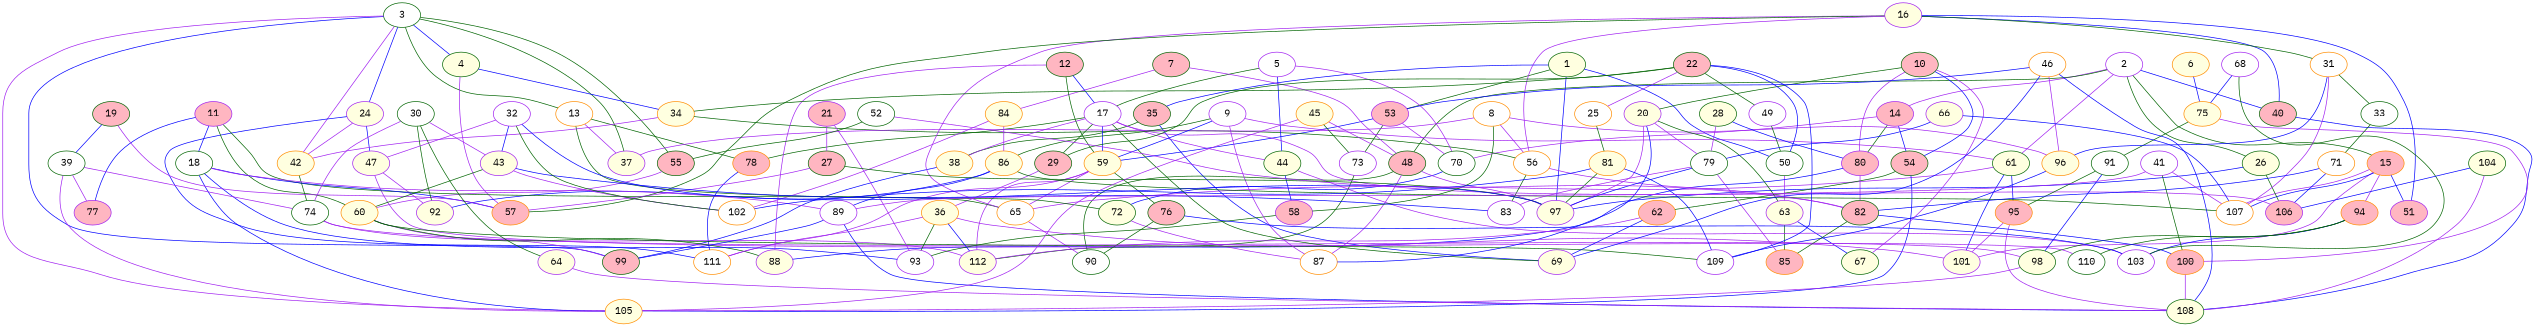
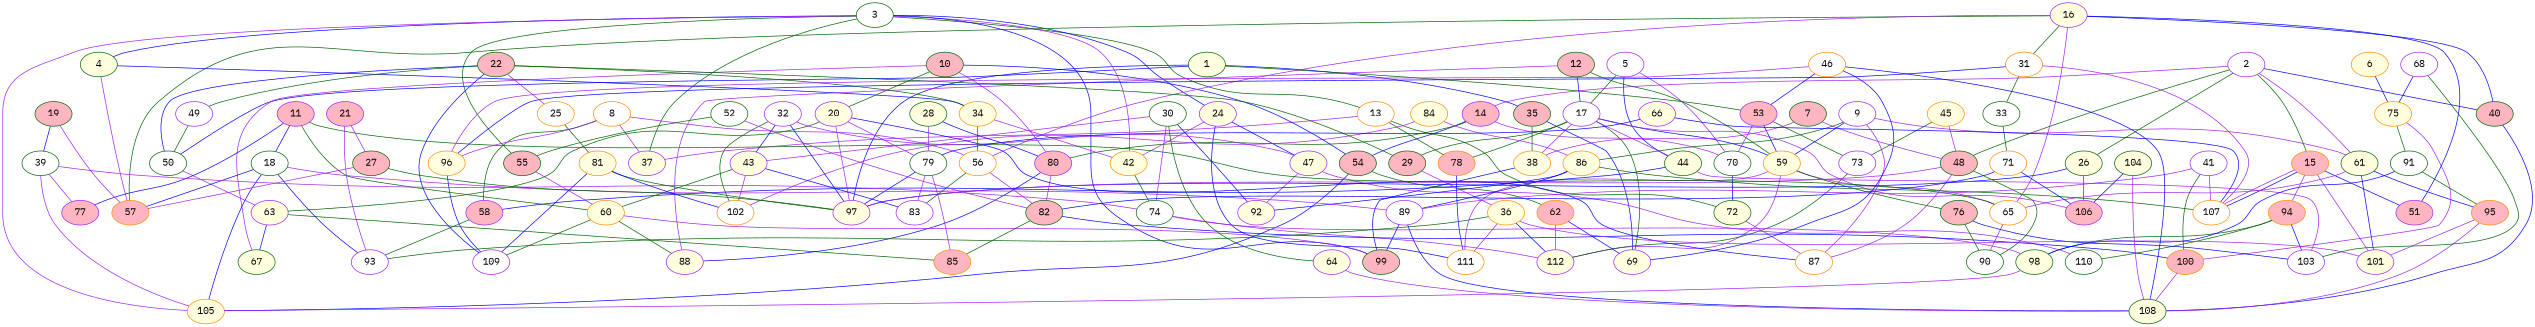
edge "7" -- "84": now "7" -- "38"
edge "30" -- "92": color darkgreen -> blue
edge "45" -- "105": removed
